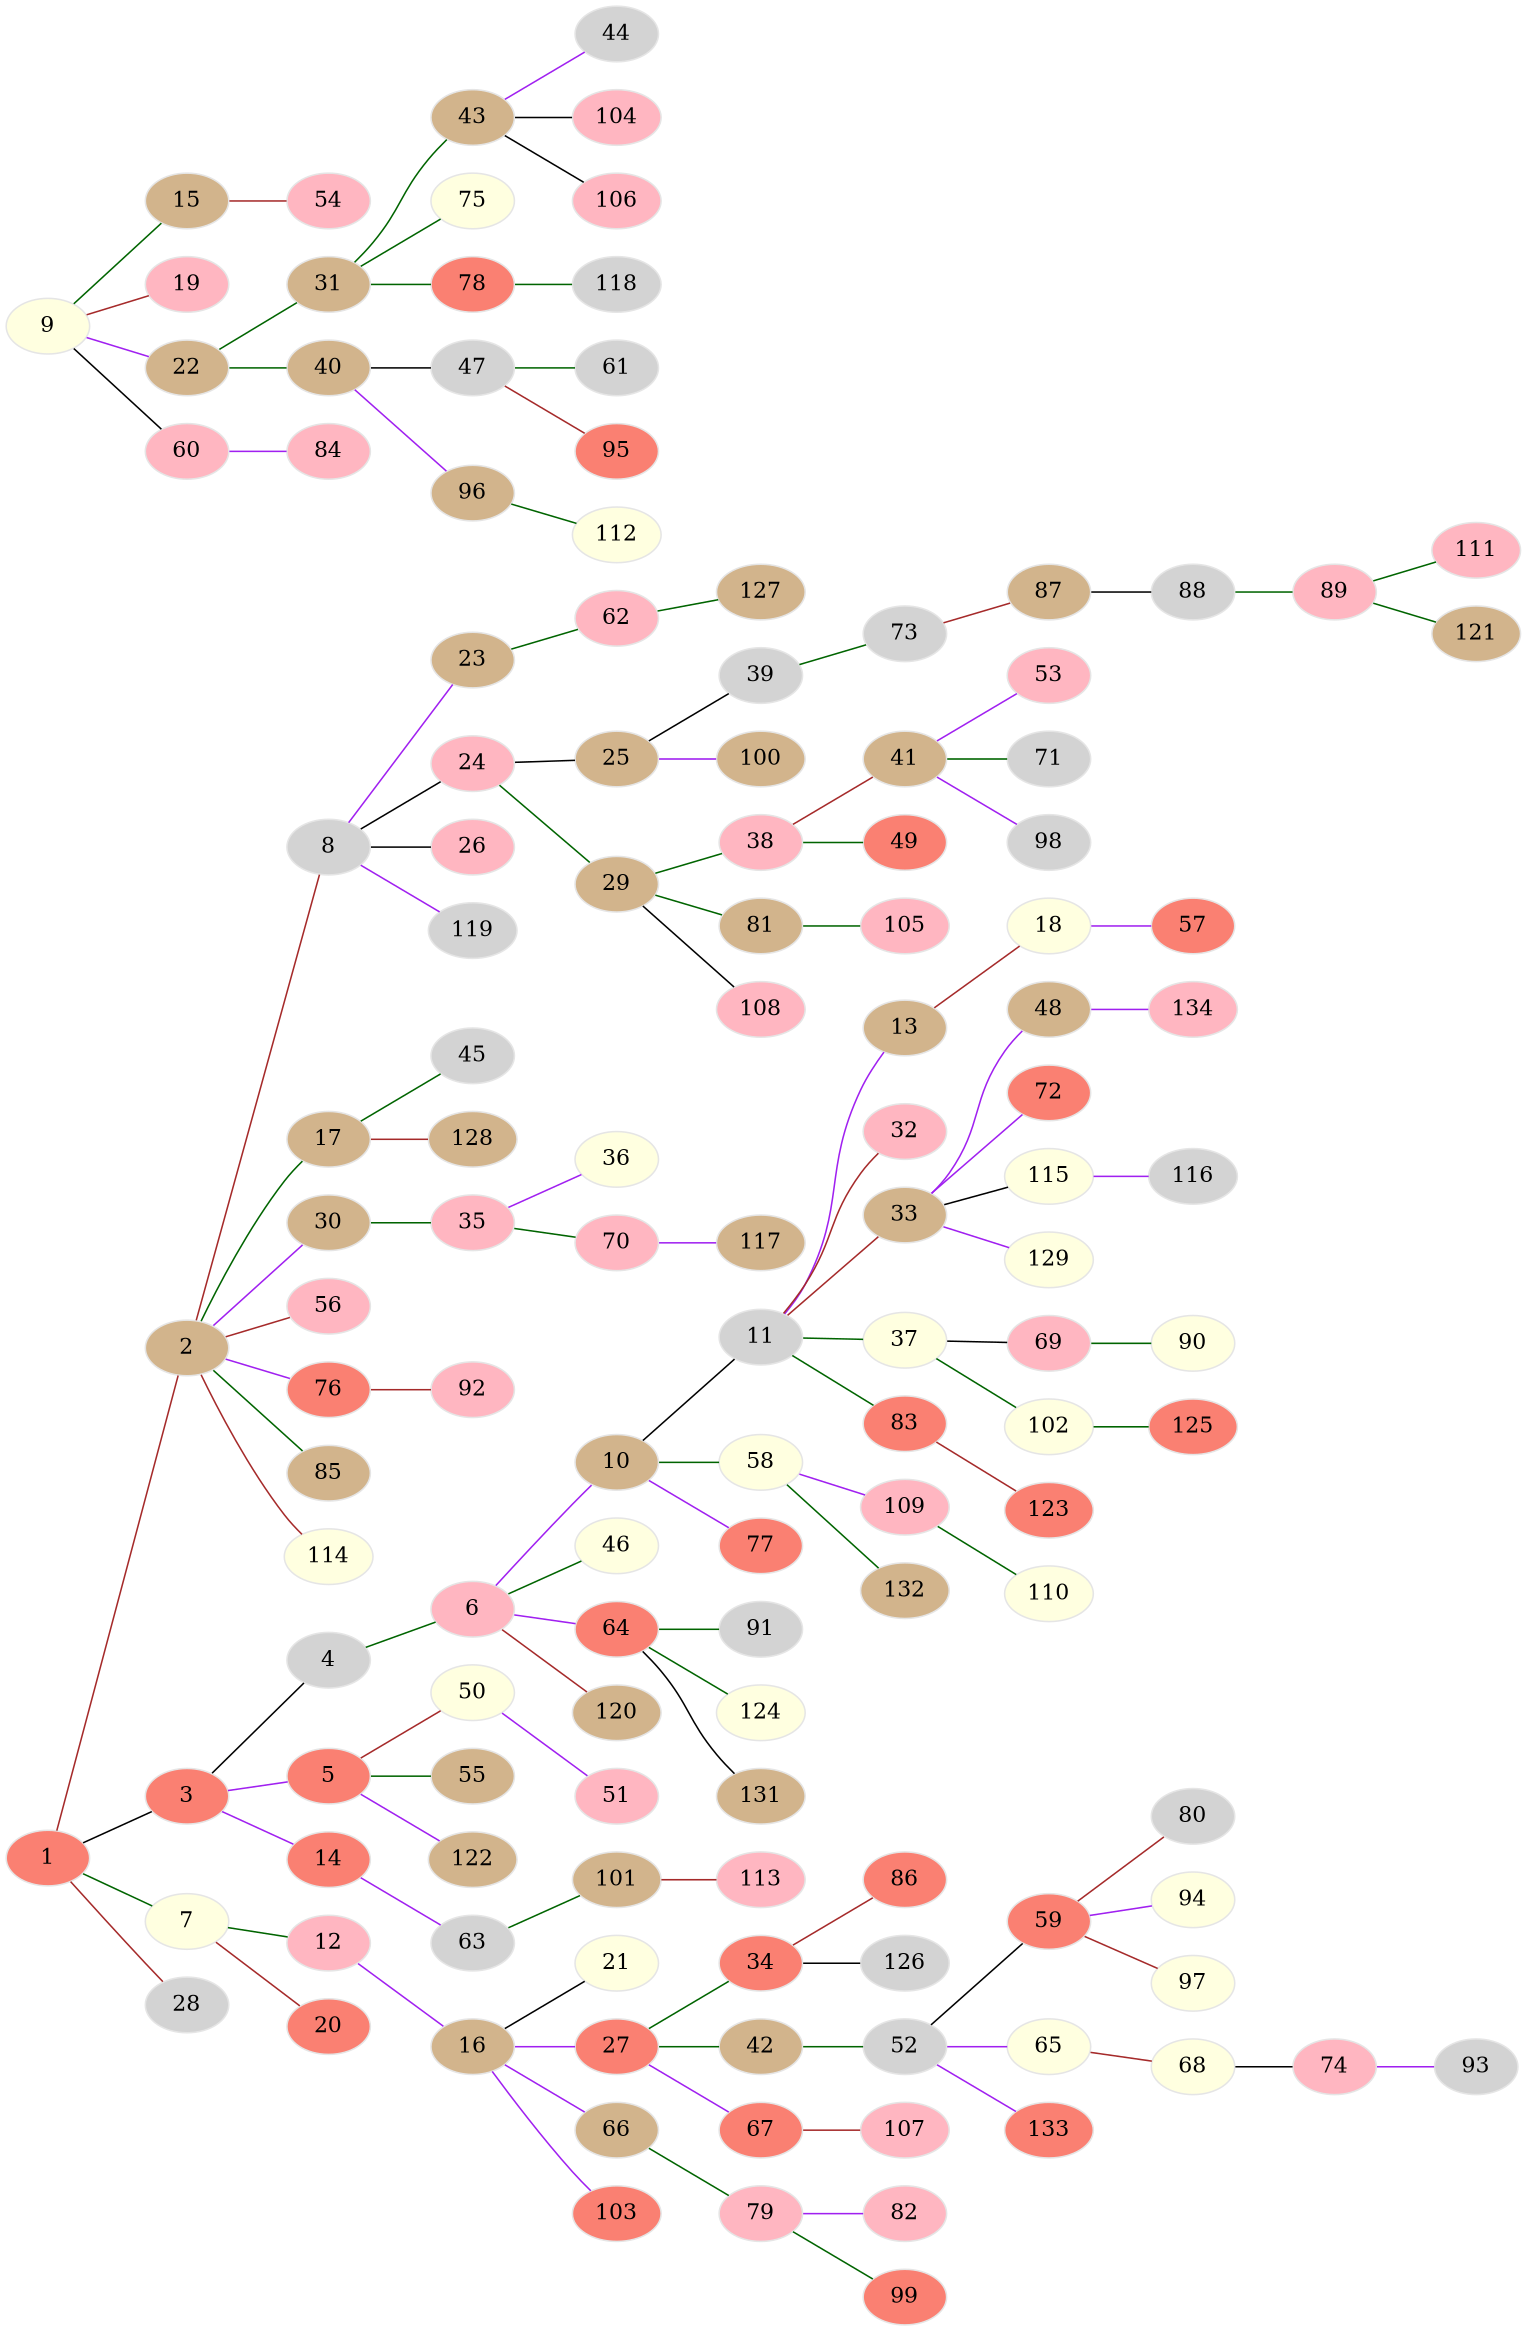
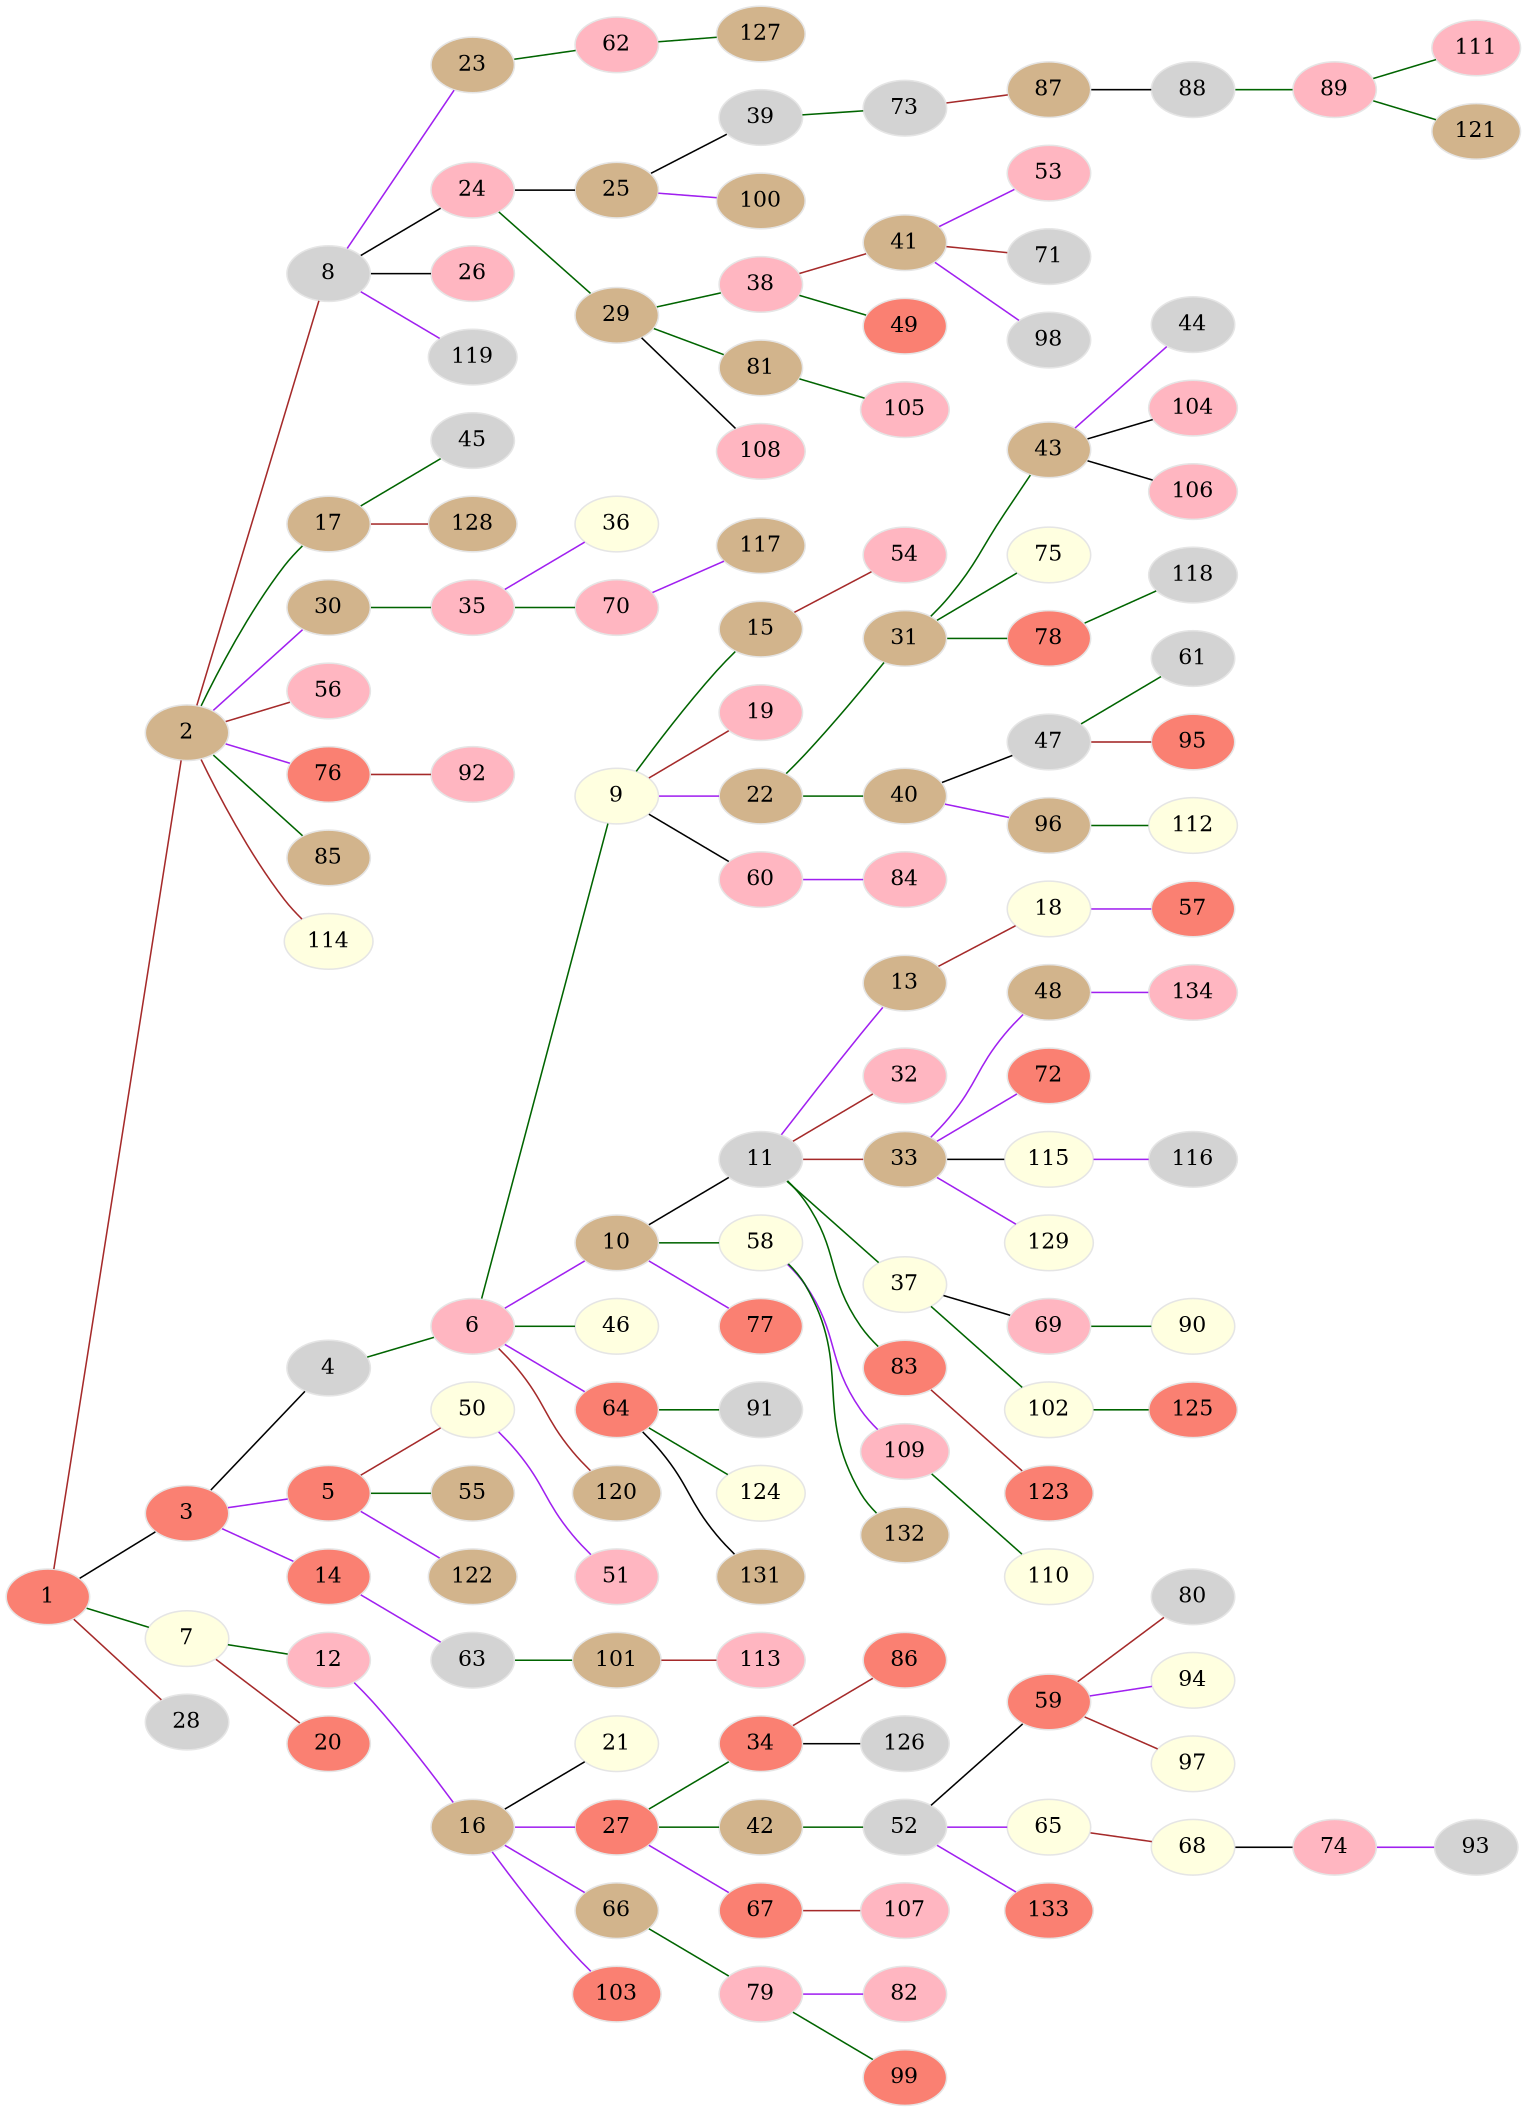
edge "41" -- "71": color darkgreen -> brown
edge "9" -- "6": added
